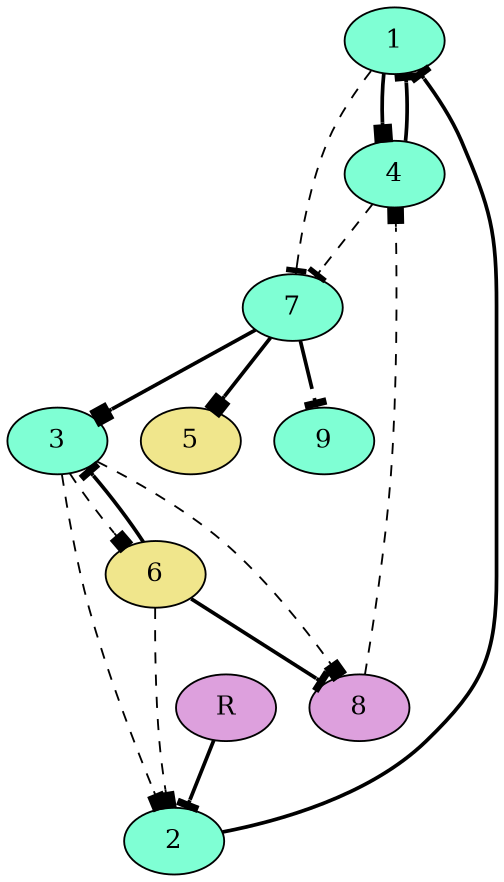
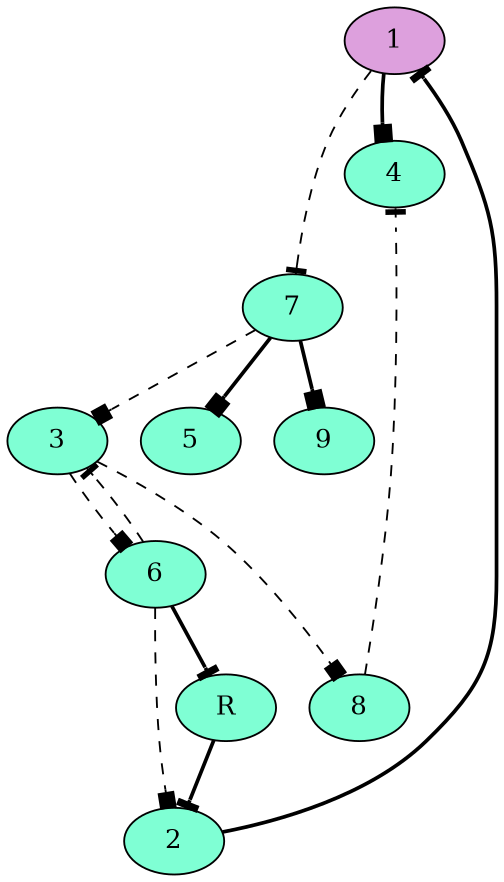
node "1": fillcolor aquamarine -> plum
edge "4" -> "1": removed
edge "4" -> "7": removed
edge "7" -> "9": arrowhead tee -> box
edge "7" -> "3": style bold -> dashed
node "5": fillcolor khaki -> aquamarine
edge "8" -> "4": arrowhead box -> tee
edge "6" -> "3": style bold -> dashed
node "6": fillcolor khaki -> aquamarine
edge "3" -> "2": removed
edge "6" -> "8": now "6" -> "R"
node "R": fillcolor plum -> aquamarine
node "8": fillcolor plum -> aquamarine
